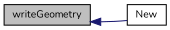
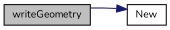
edge "New" -> "writeGeometry": reversed
